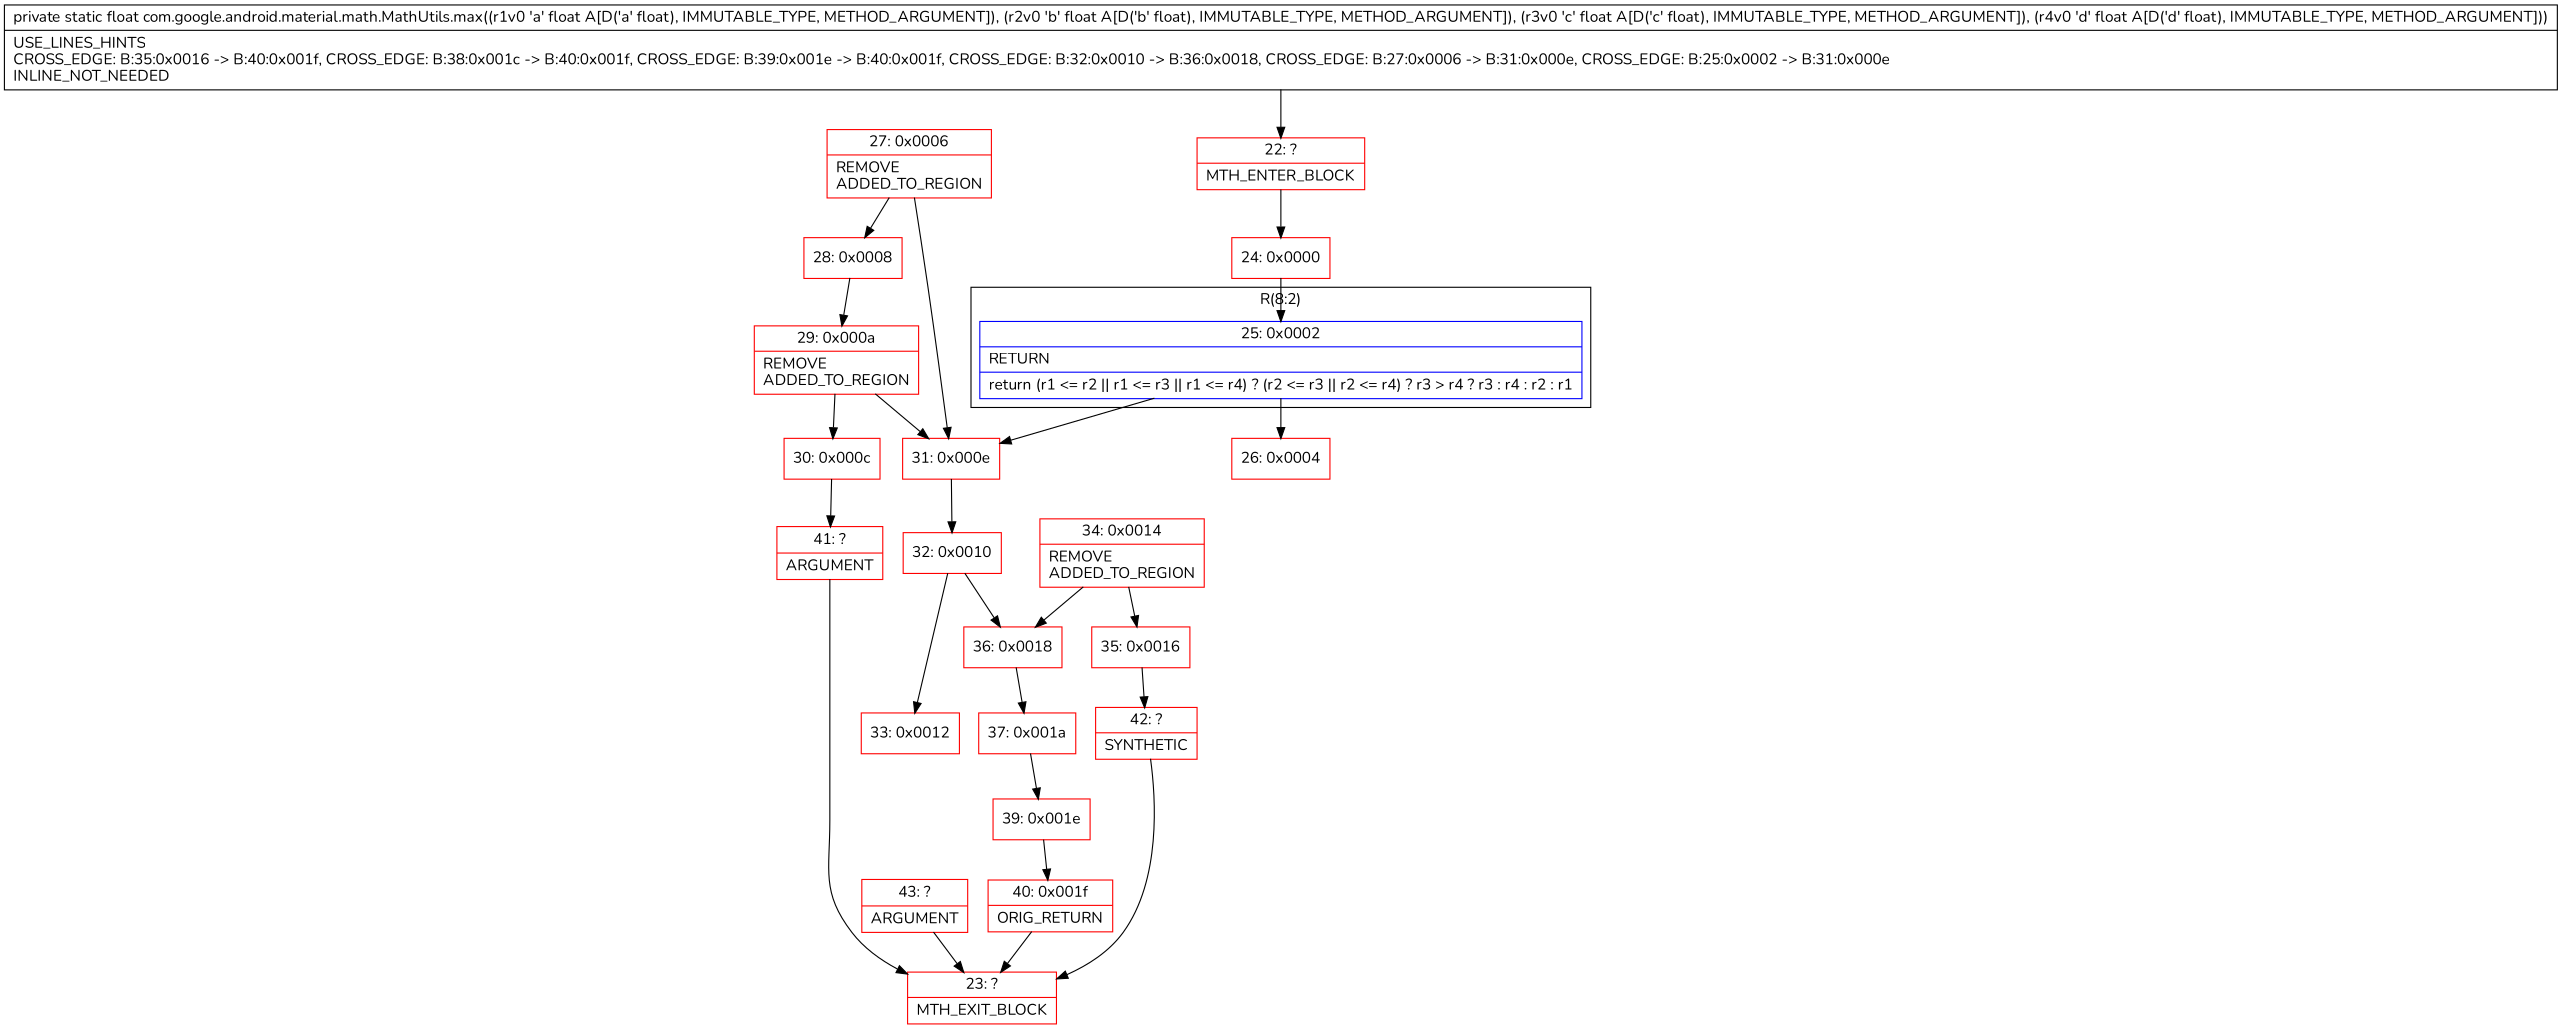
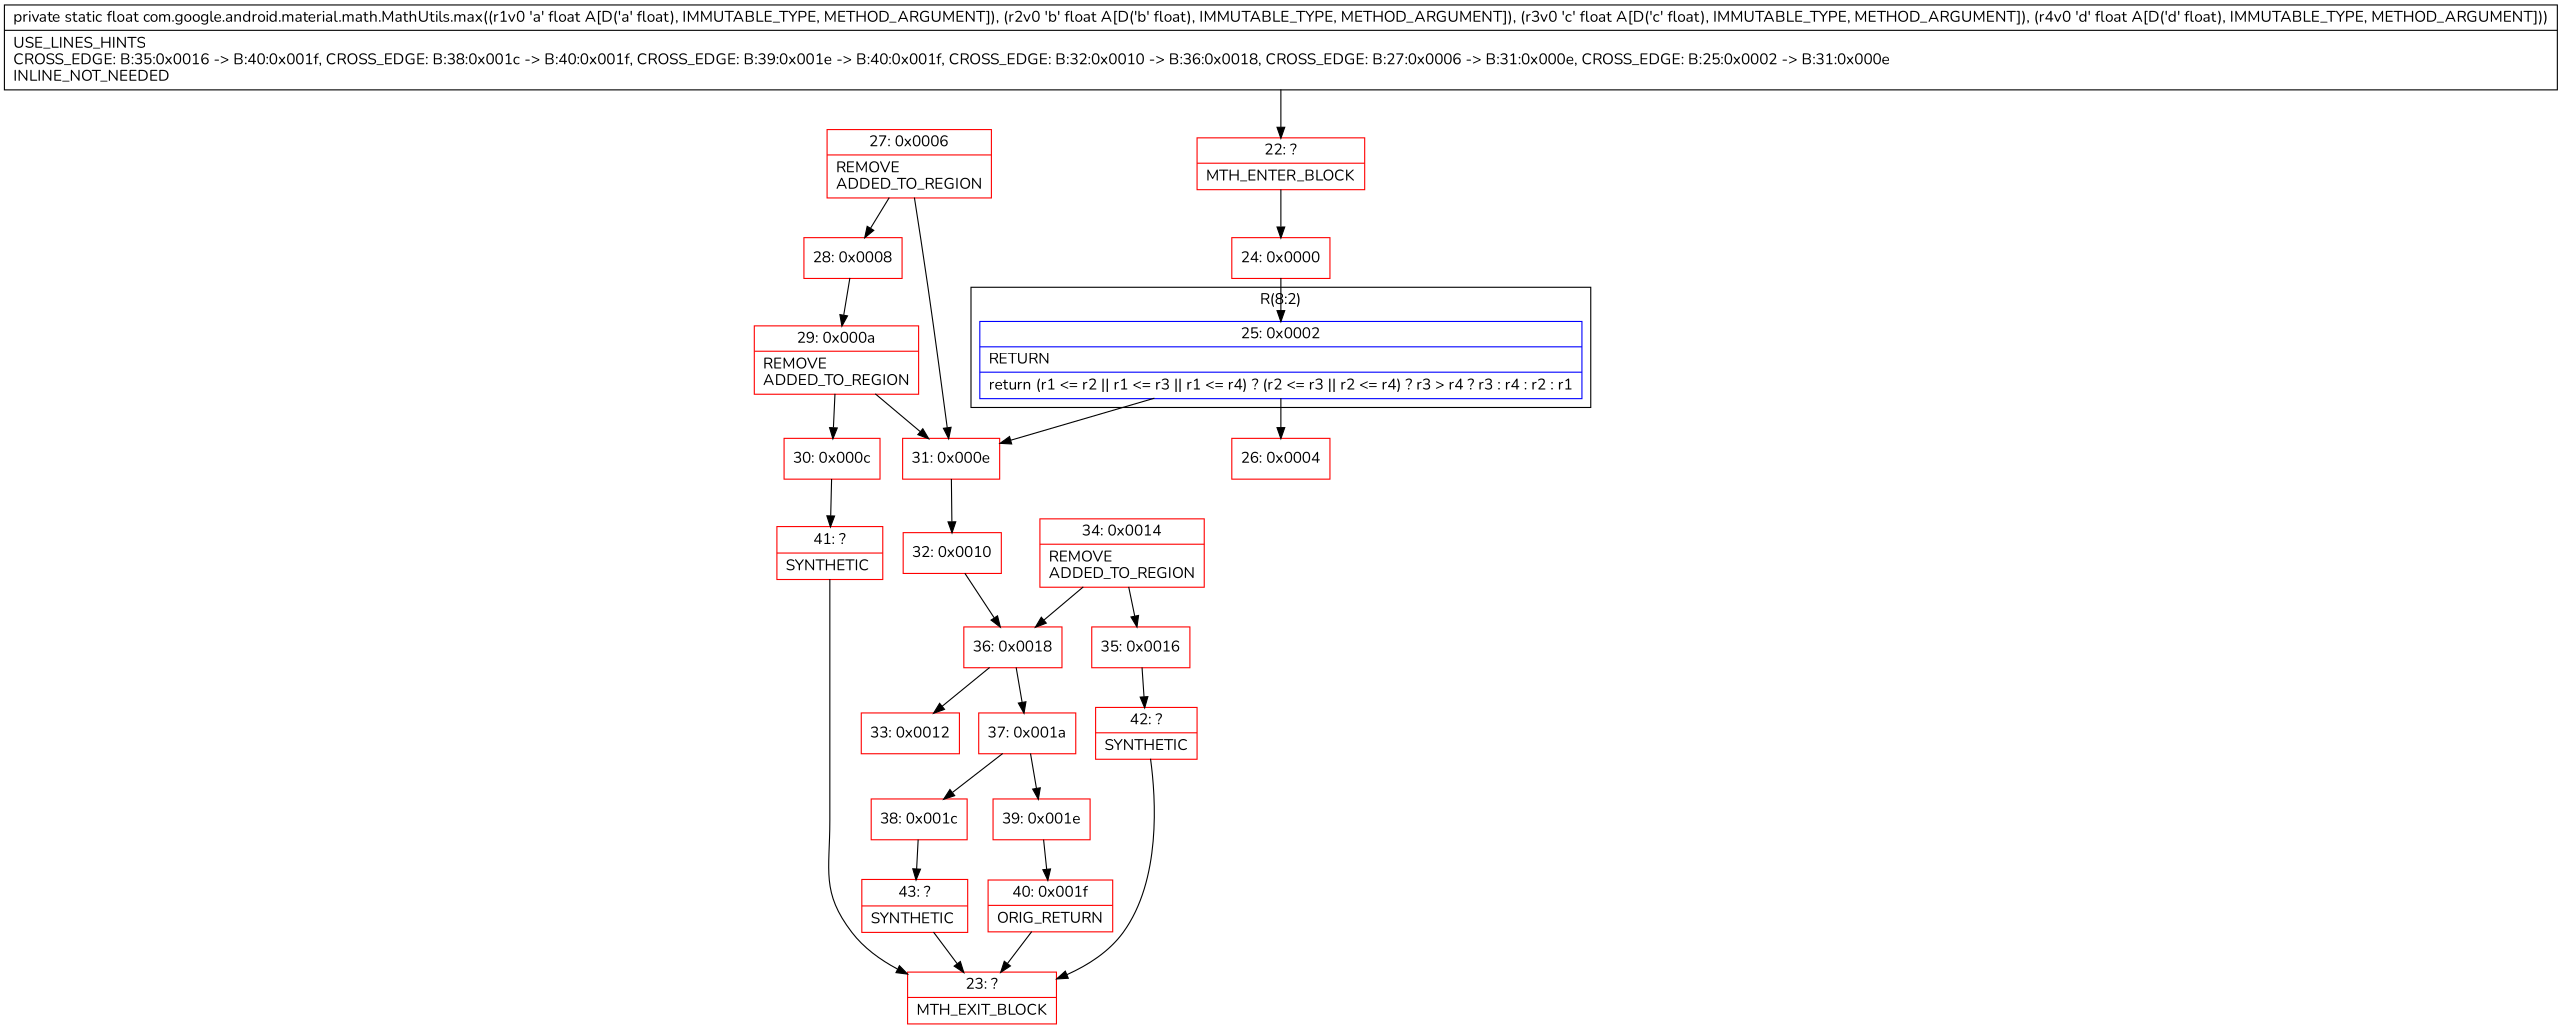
node "41: ?": text "ARGUMENT" -> "SYNTHETIC"
edge "32: 0x0010" -> "33: 0x0012": now "36: 0x0018" -> "33: 0x0012"
node "38: 0x001c": added
node "43: ?": text "ARGUMENT" -> "SYNTHETIC"
